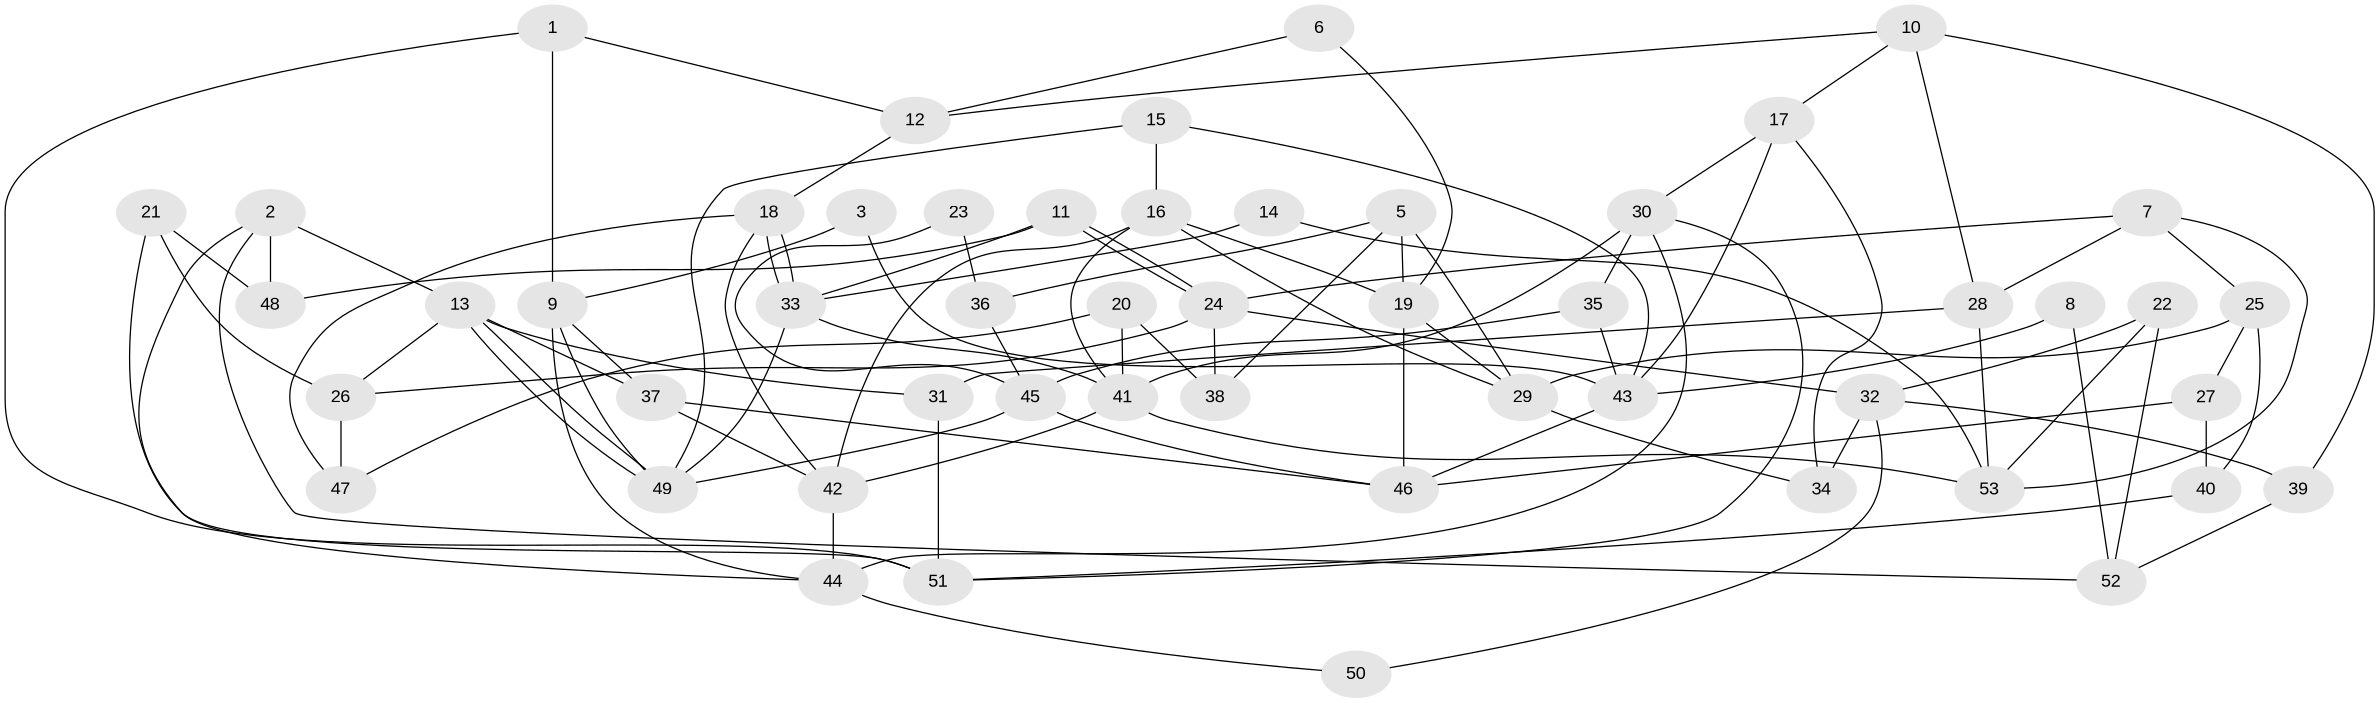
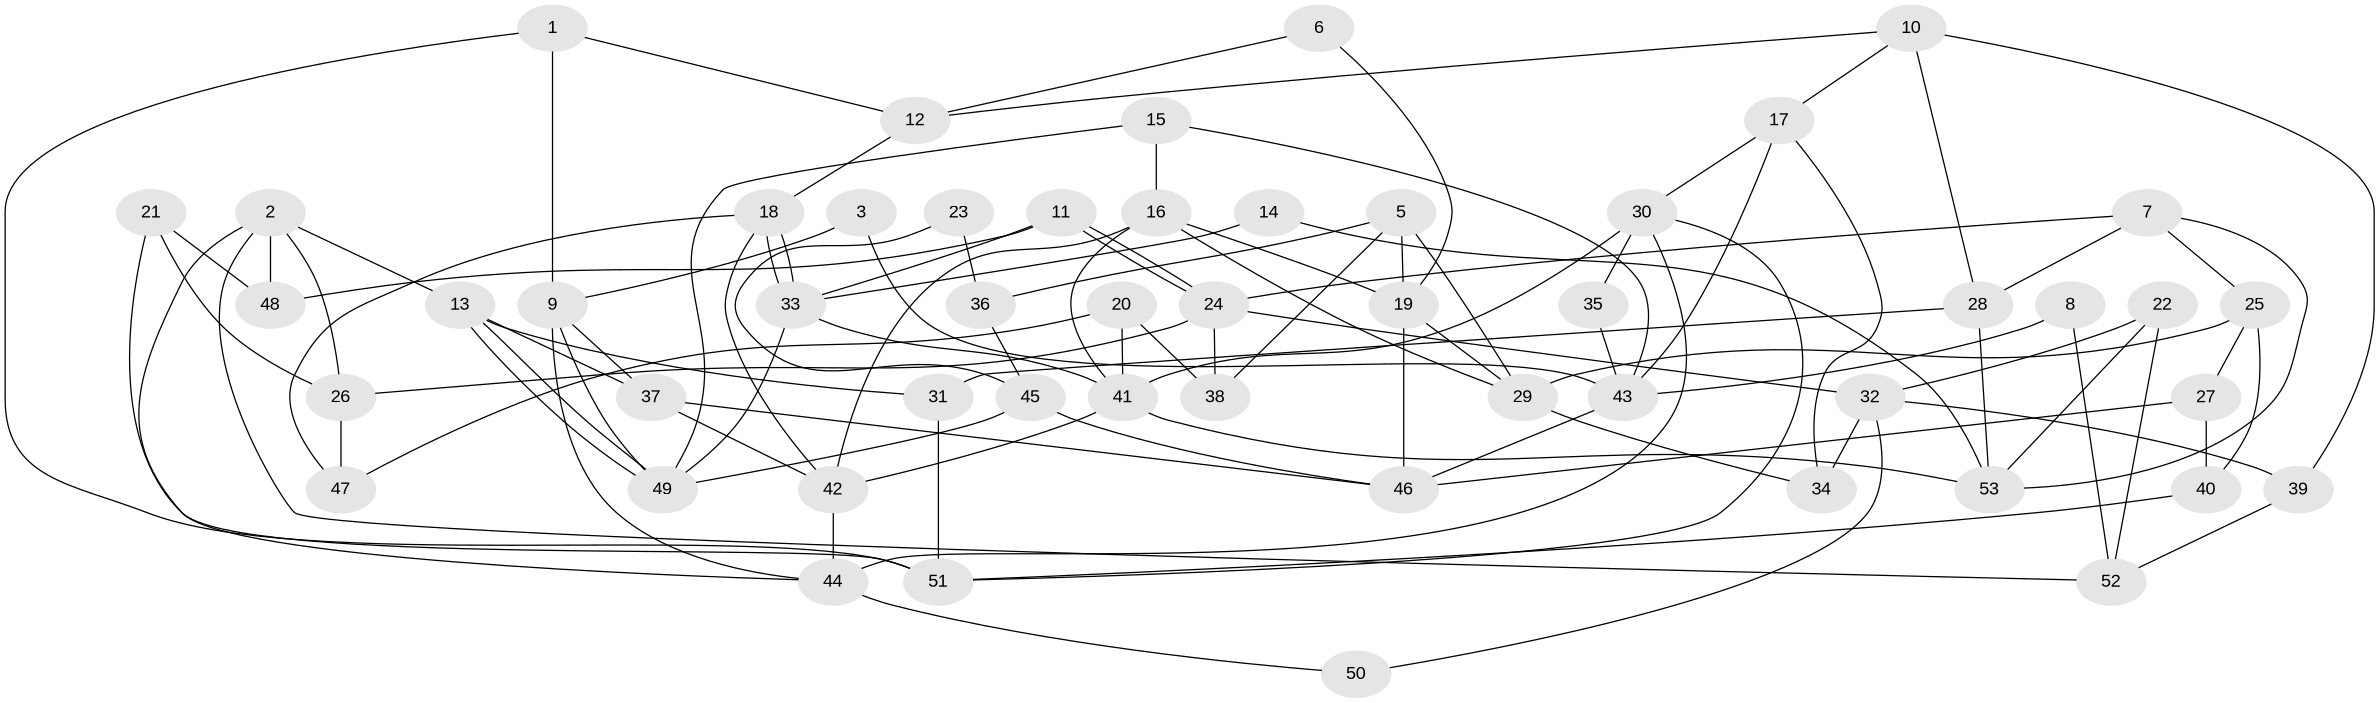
edge "35" -- "45": removed
edge "13" -- "26": now "2" -- "26"
